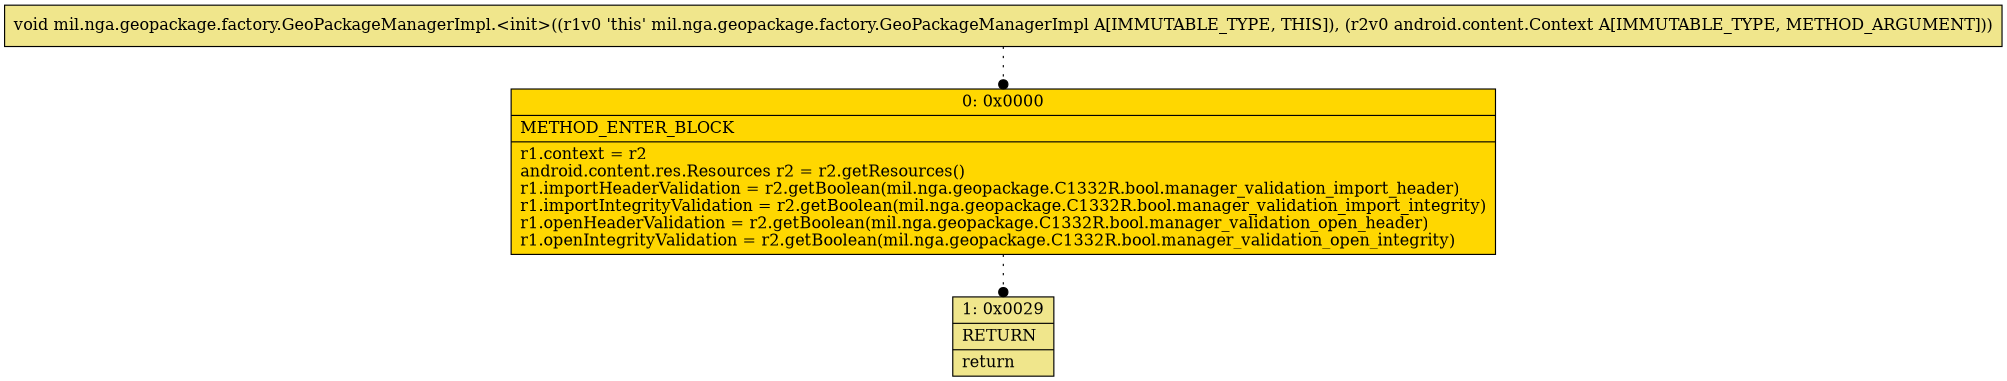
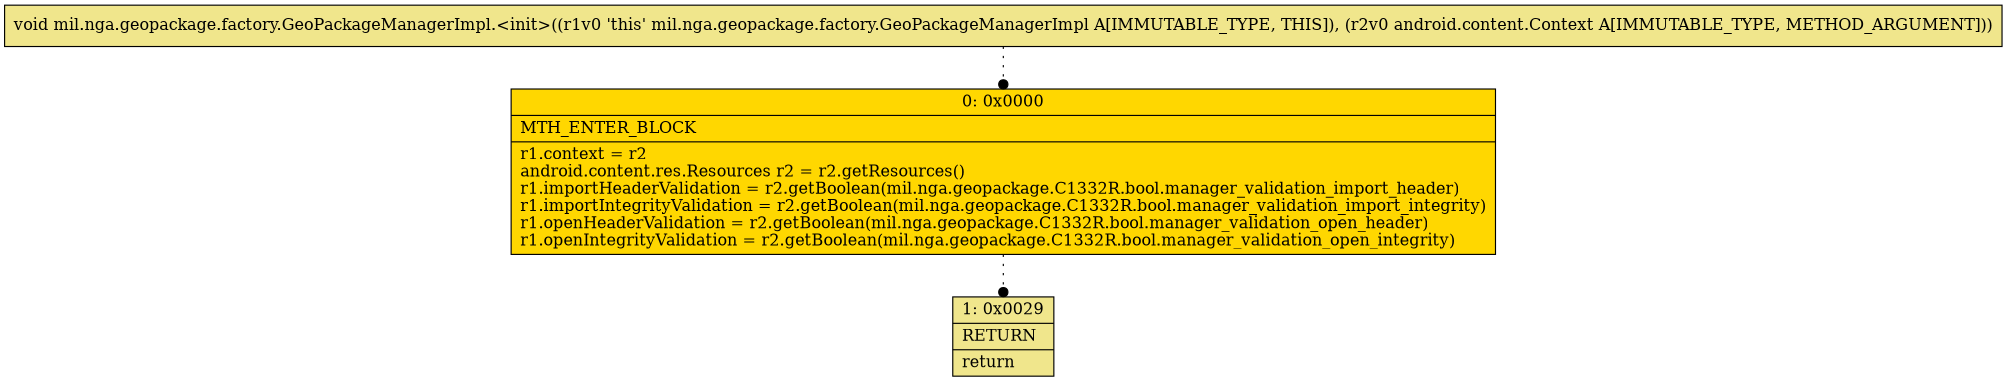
node "0: 0x0000": text "METHOD_ENTER_BLOCK" -> "MTH_ENTER_BLOCK"
